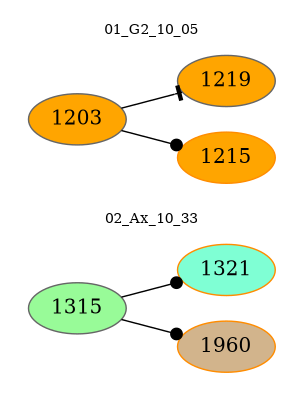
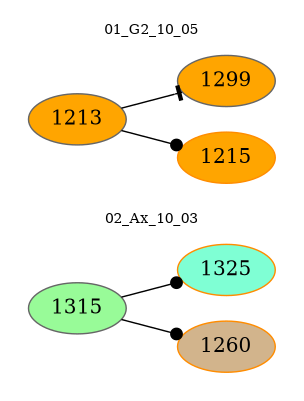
node "1219": label "1219" -> "1299"
node "1203": label "1203" -> "1213"
cluster "02_Ax_10_33": label "02_Ax_10_33" -> "02_Ax_10_03"
node "1321": label "1321" -> "1325"
node "1960": label "1960" -> "1260"
